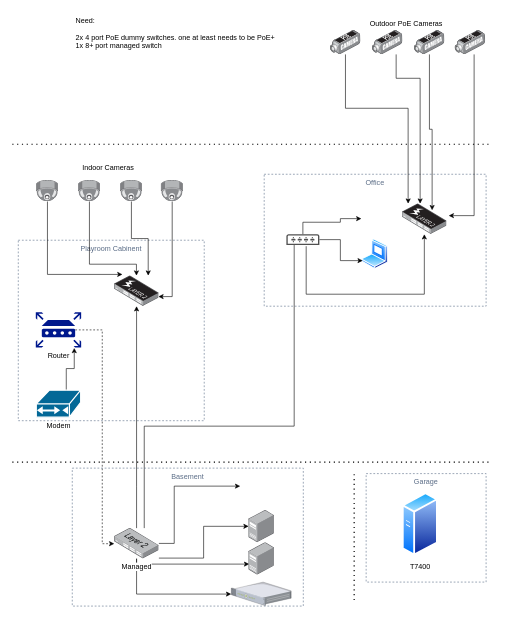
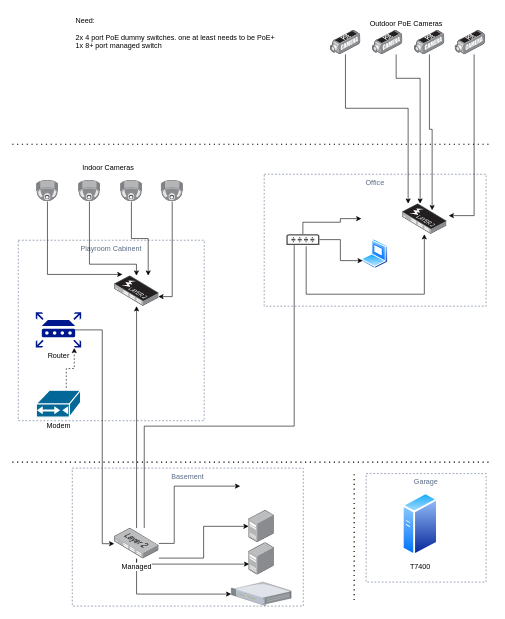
edge "Modem" -> "Router": style solid -> dashed
edge "Router" -> "Managed": style dashed -> solid
